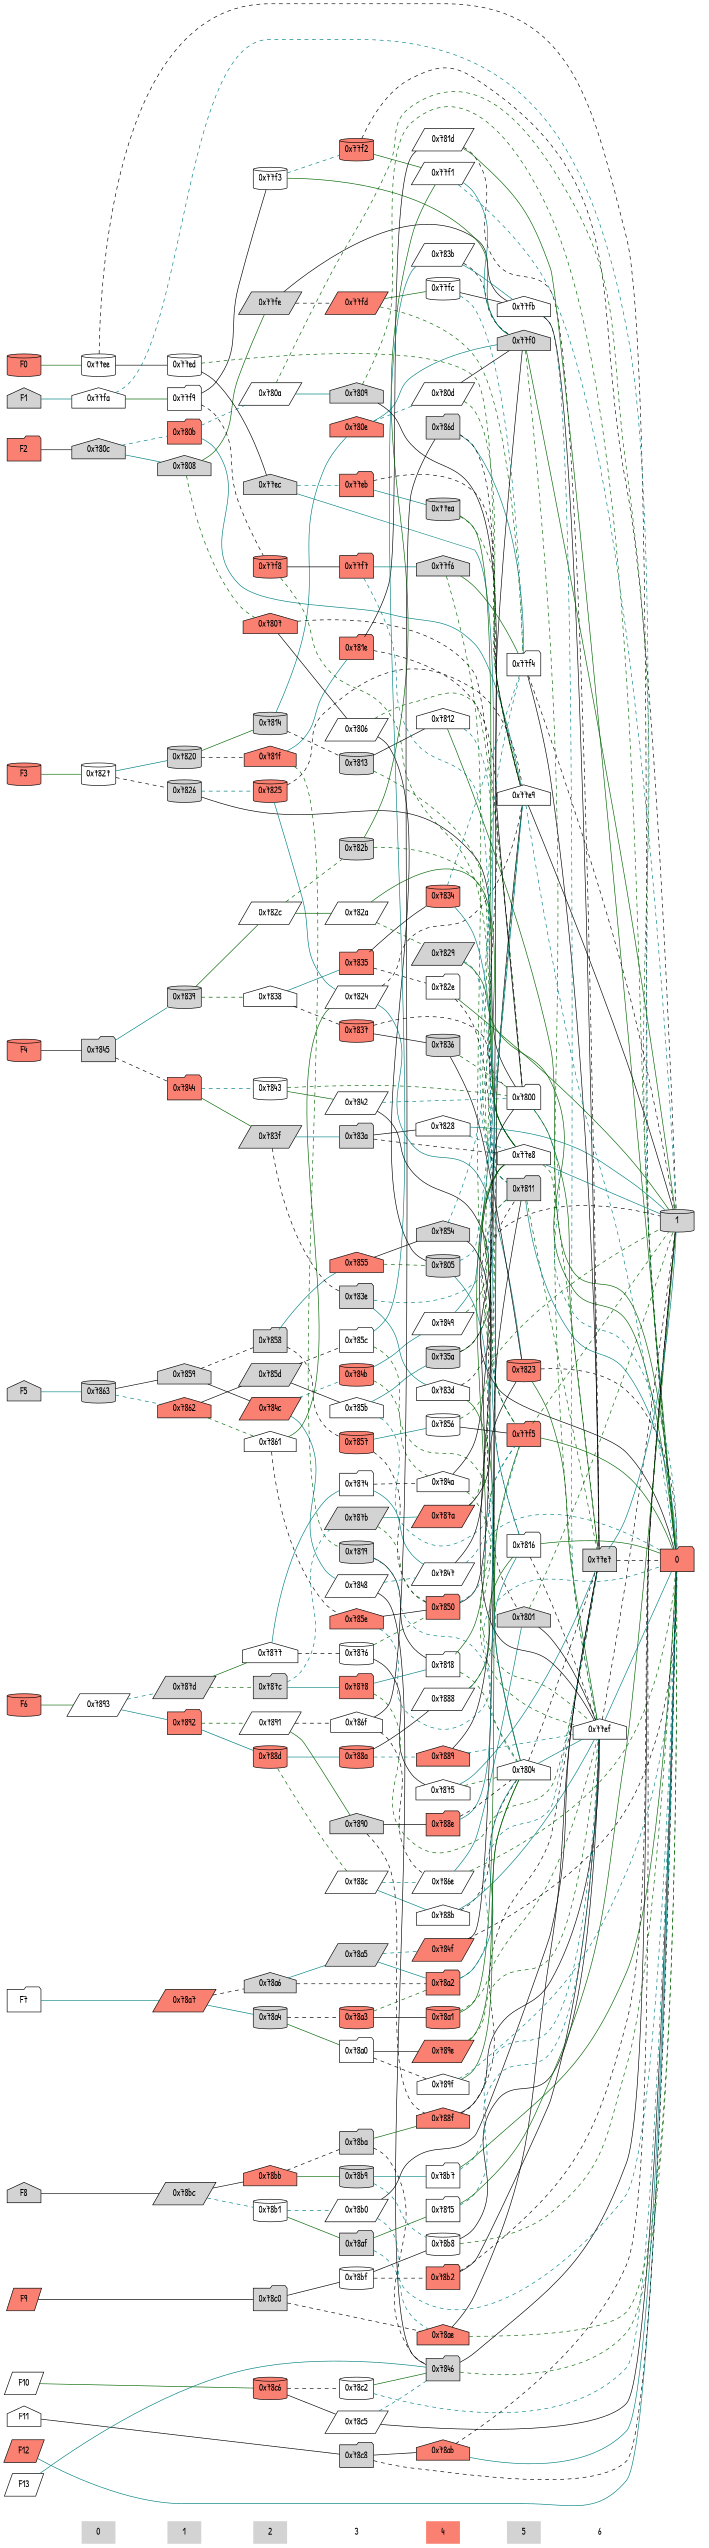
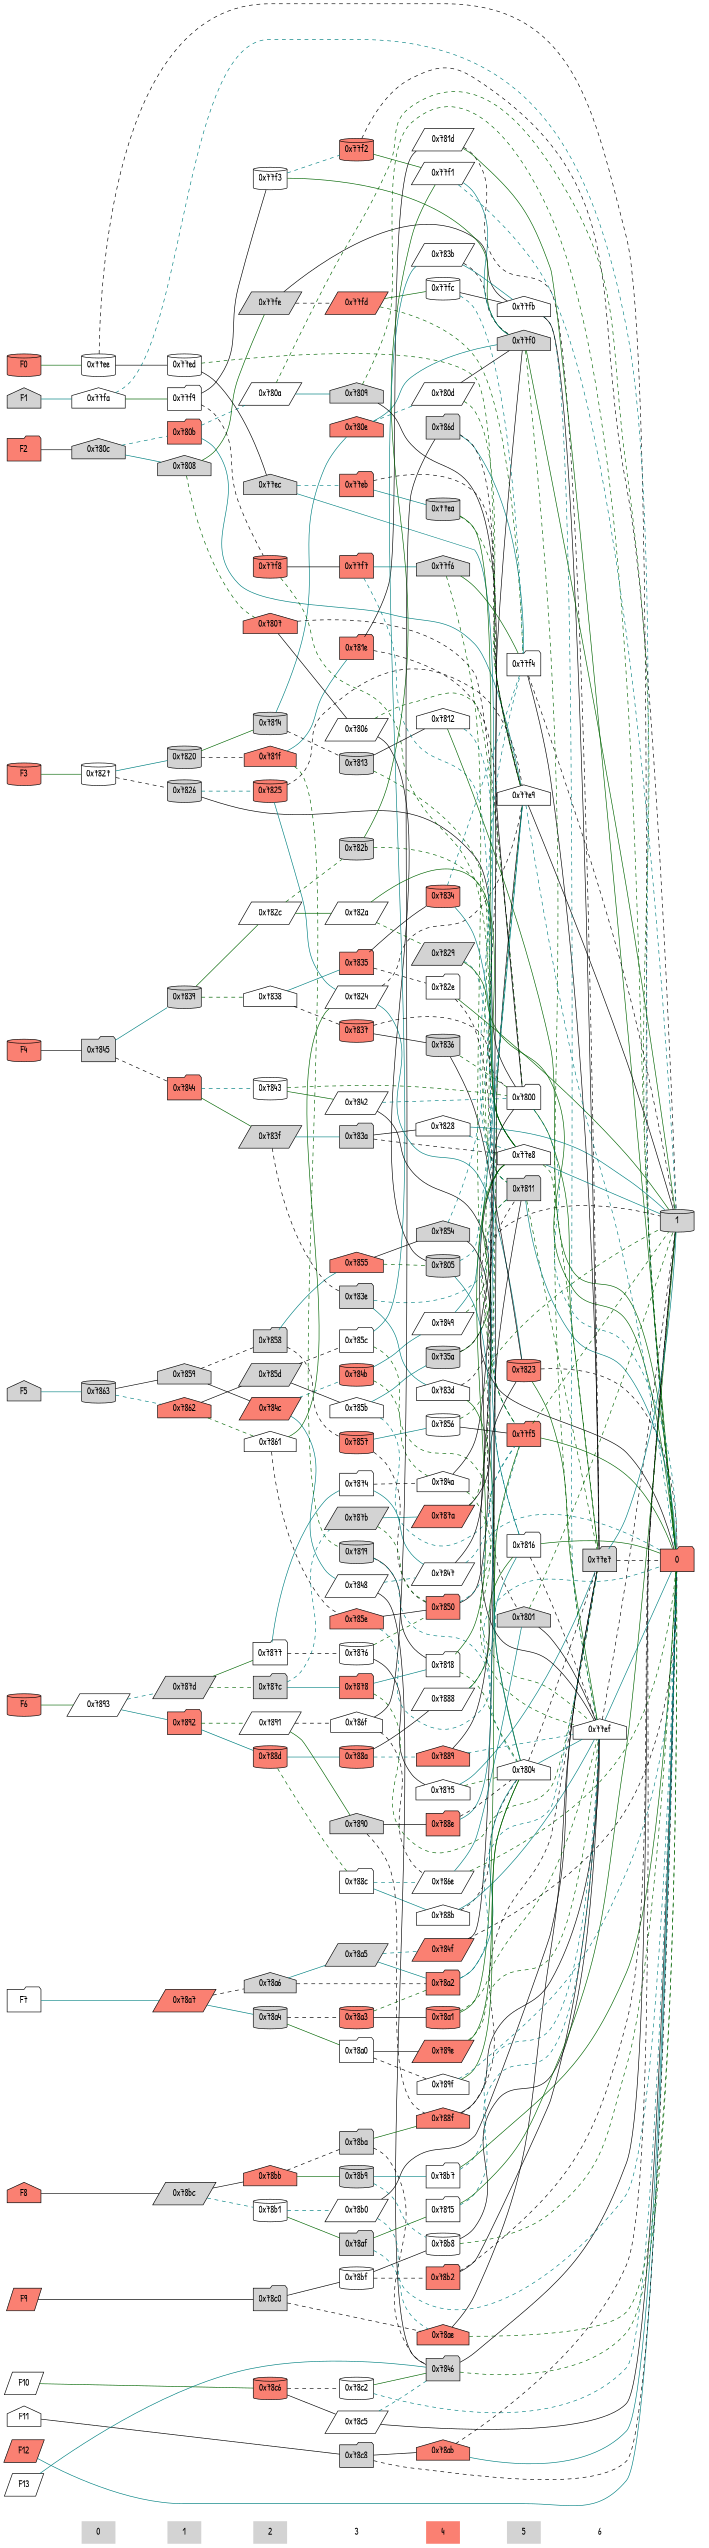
node "0x7877": shape house -> folder
node "0x788c": shape parallelogram -> folder
node "F8": fillcolor lightgrey -> salmon
